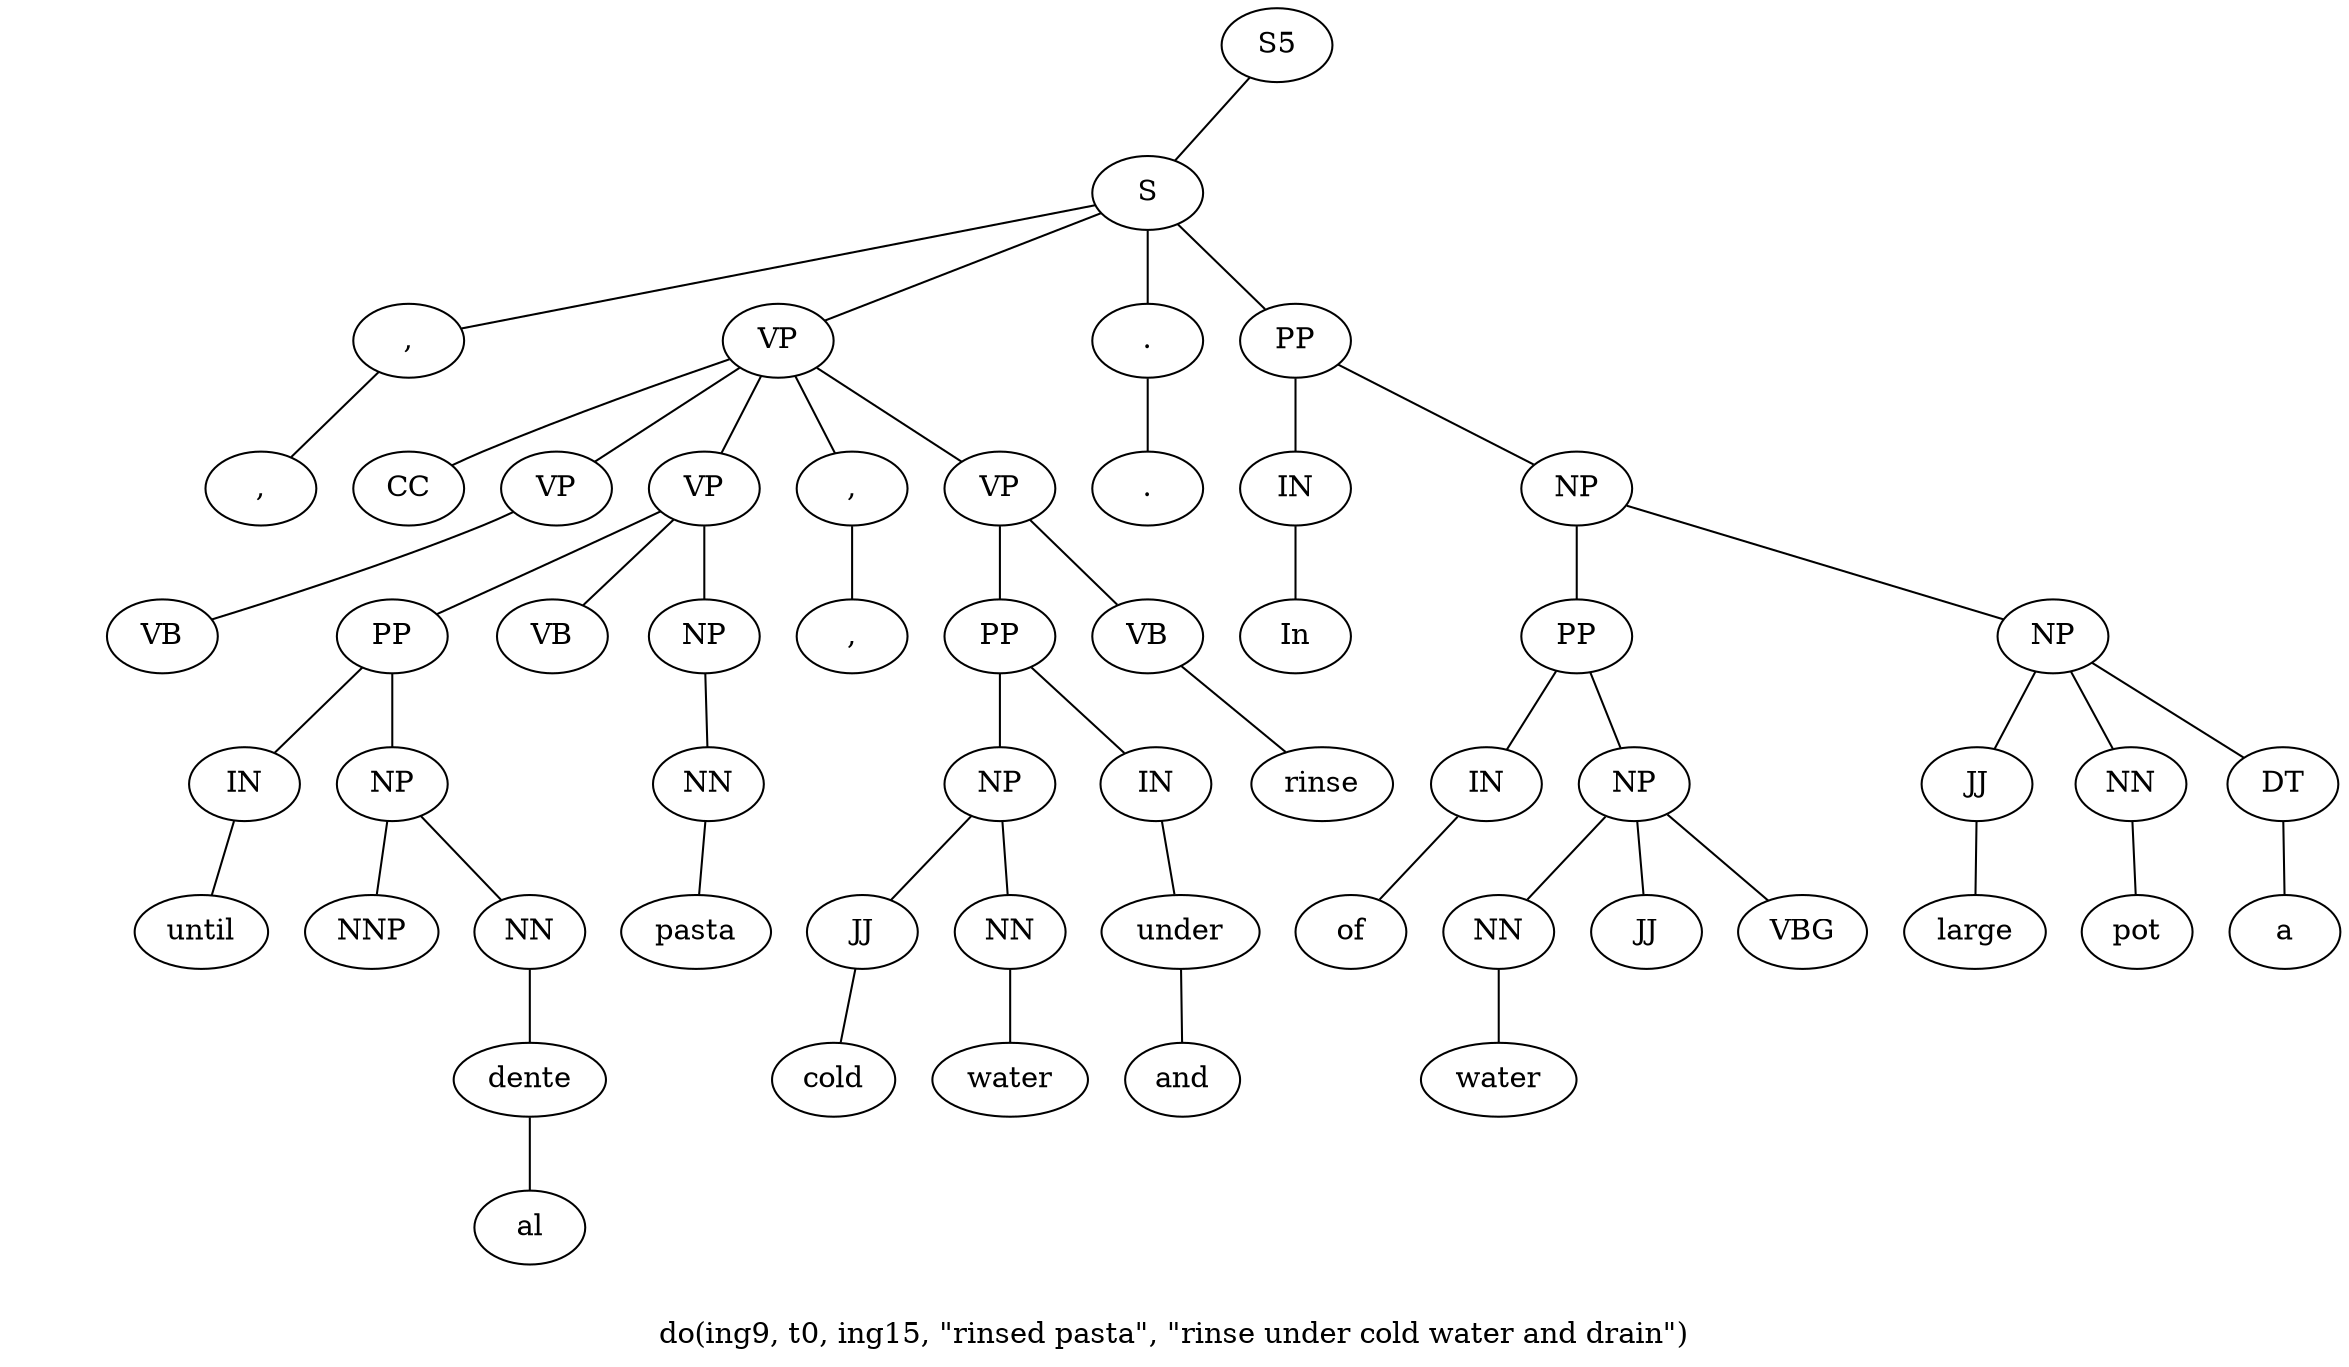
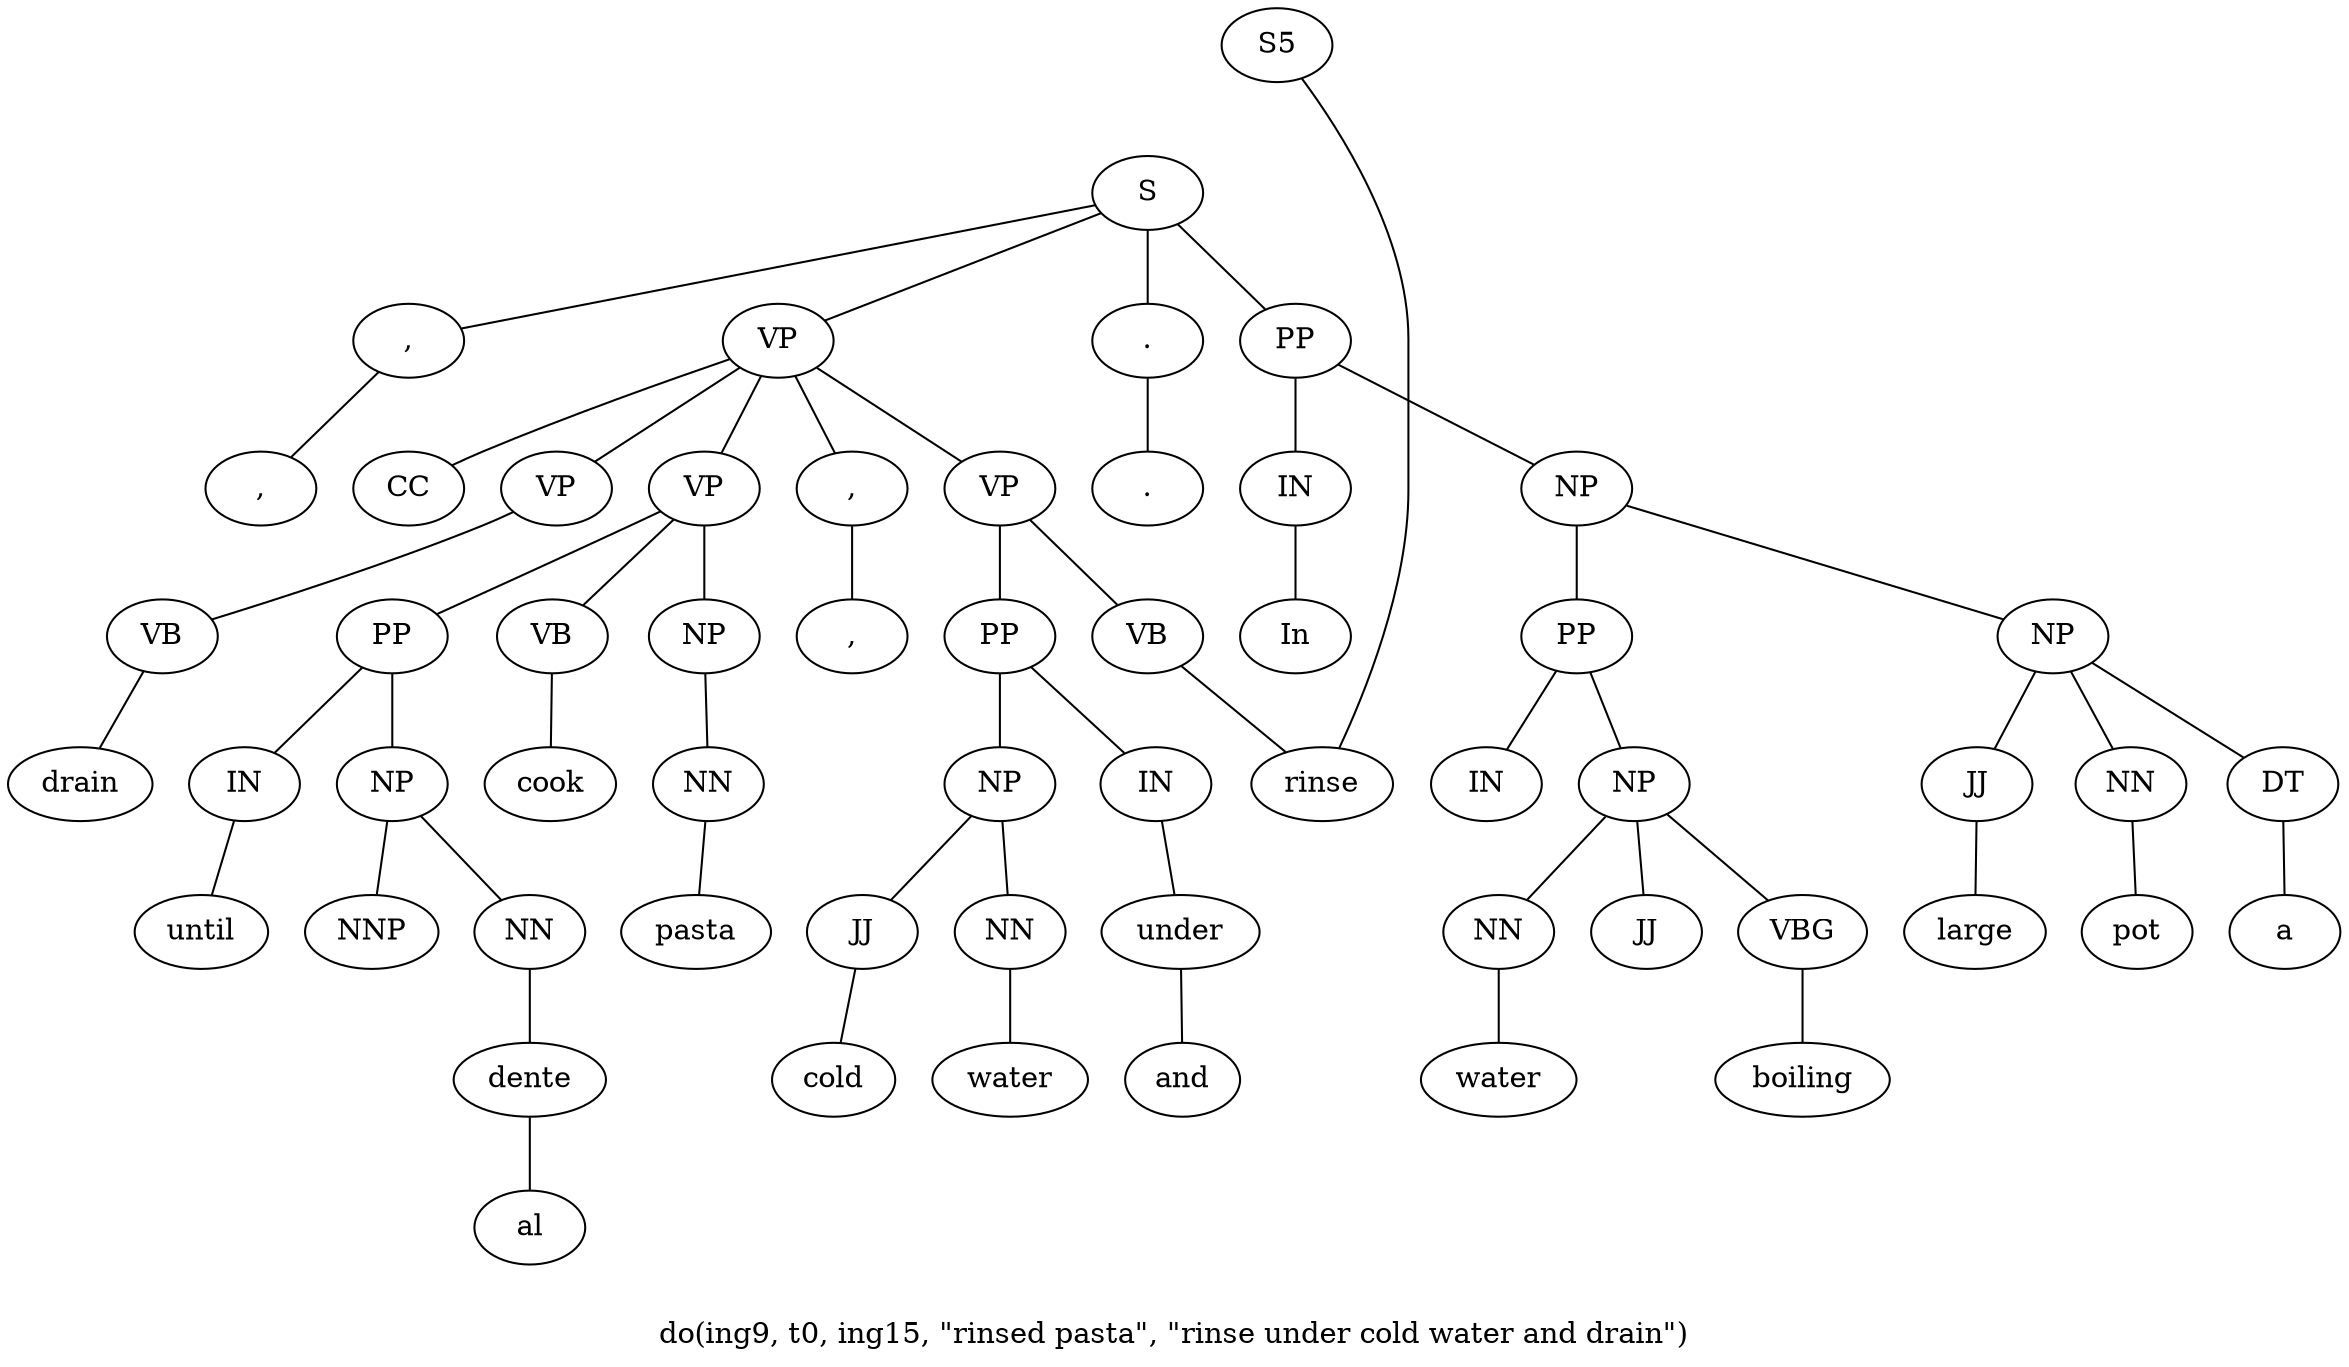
edge "S5" -- "S": now "S5" -- "rinse"
node "drain": added
node "cook": added
node "of": removed
node "boiling": added
